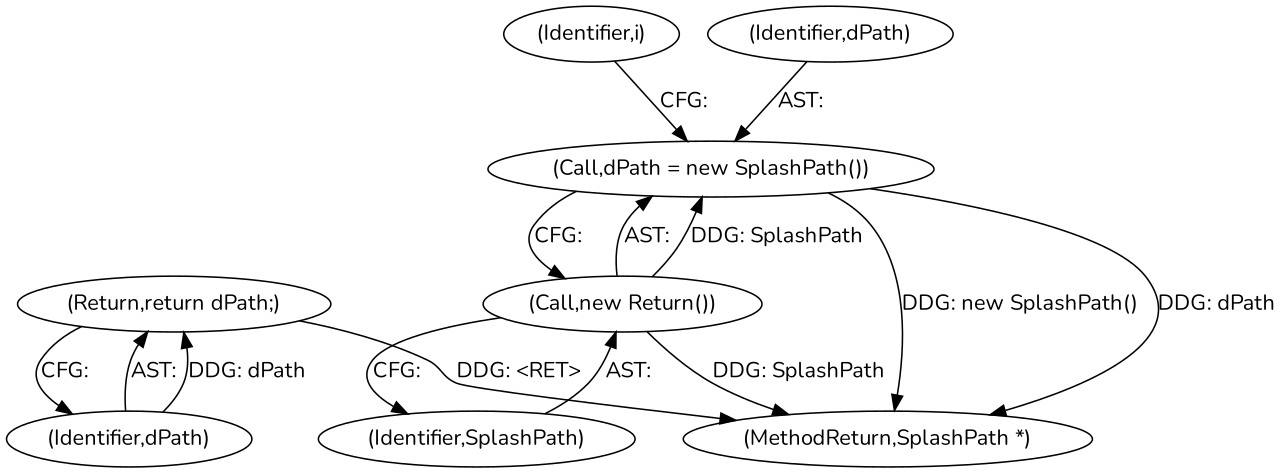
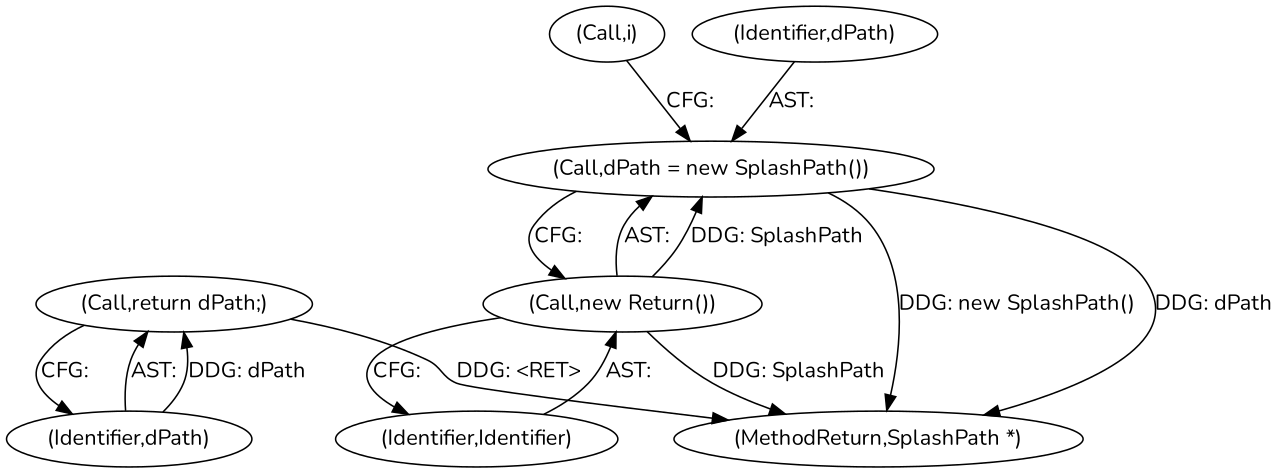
node "(Identifier,i)": label "(Identifier,i)" -> "(Call,i)"
node "(Return,return dPath;)": label "(Return,return dPath;)" -> "(Call,return dPath;)"
node "(Identifier,SplashPath)": label "(Identifier,SplashPath)" -> "(Identifier,Identifier)"
